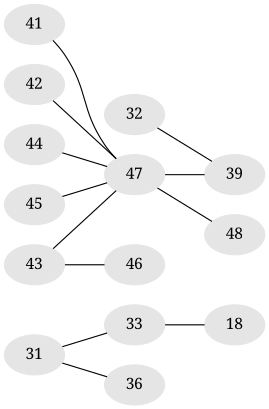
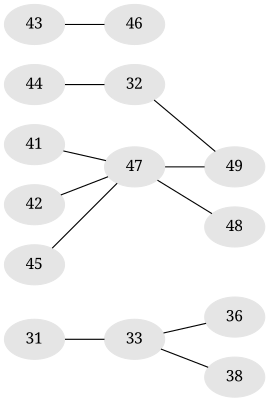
edge "44" -- "47": now "44" -- "32"
node "39": label "39" -> "49"
edge "47" -- "43": removed
node "18": label "18" -> "38"
edge "31" -- "36": now "33" -- "36"
